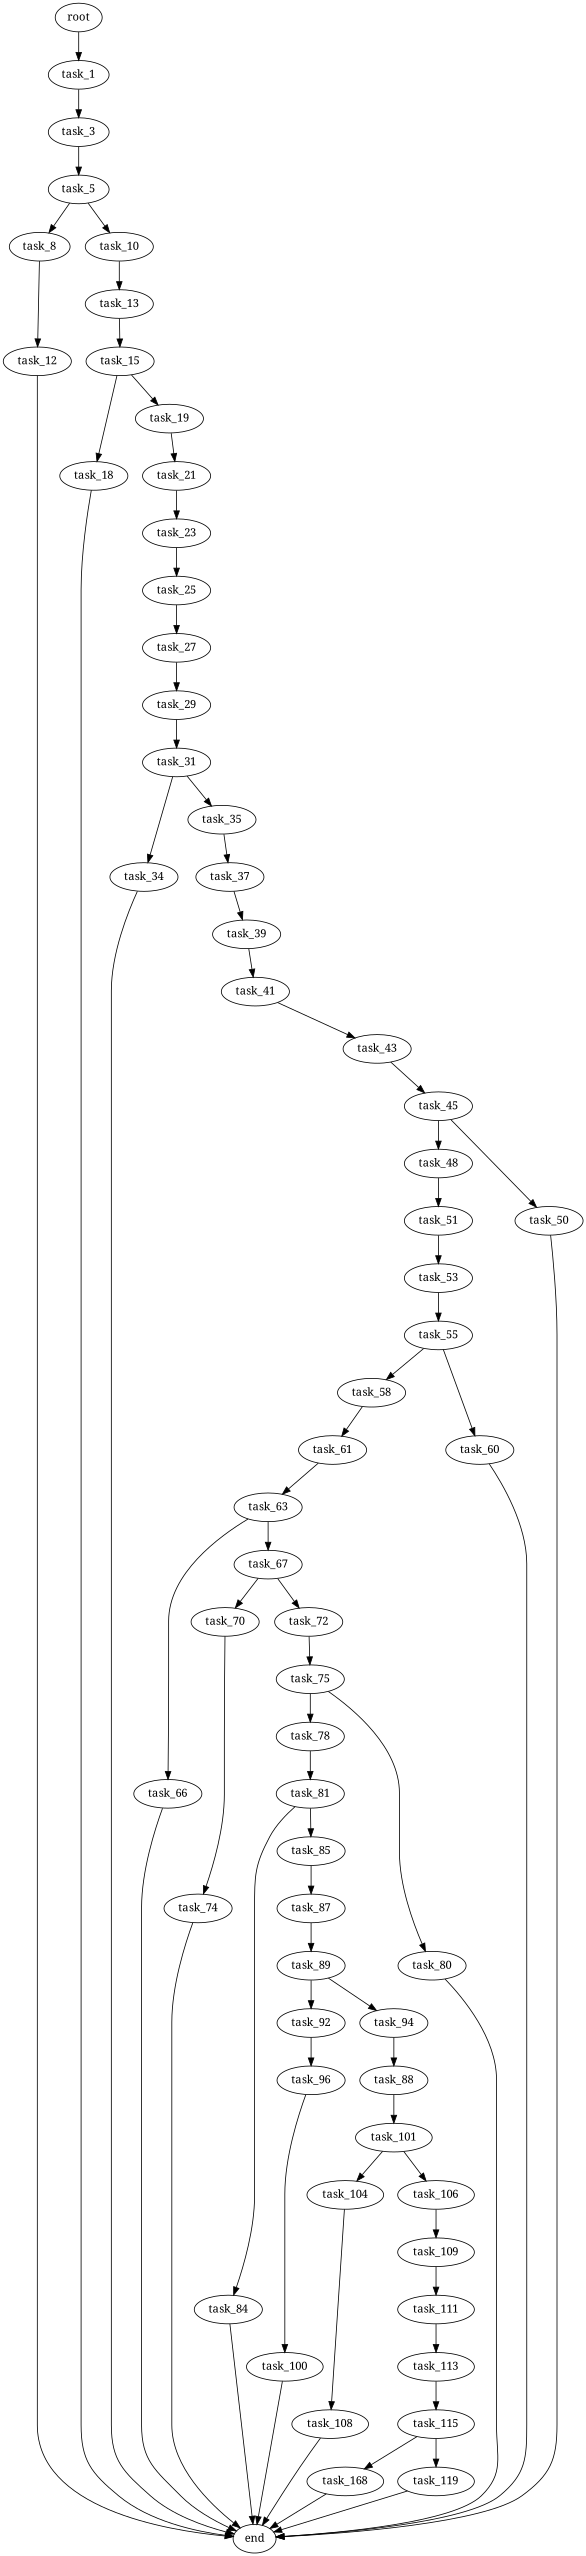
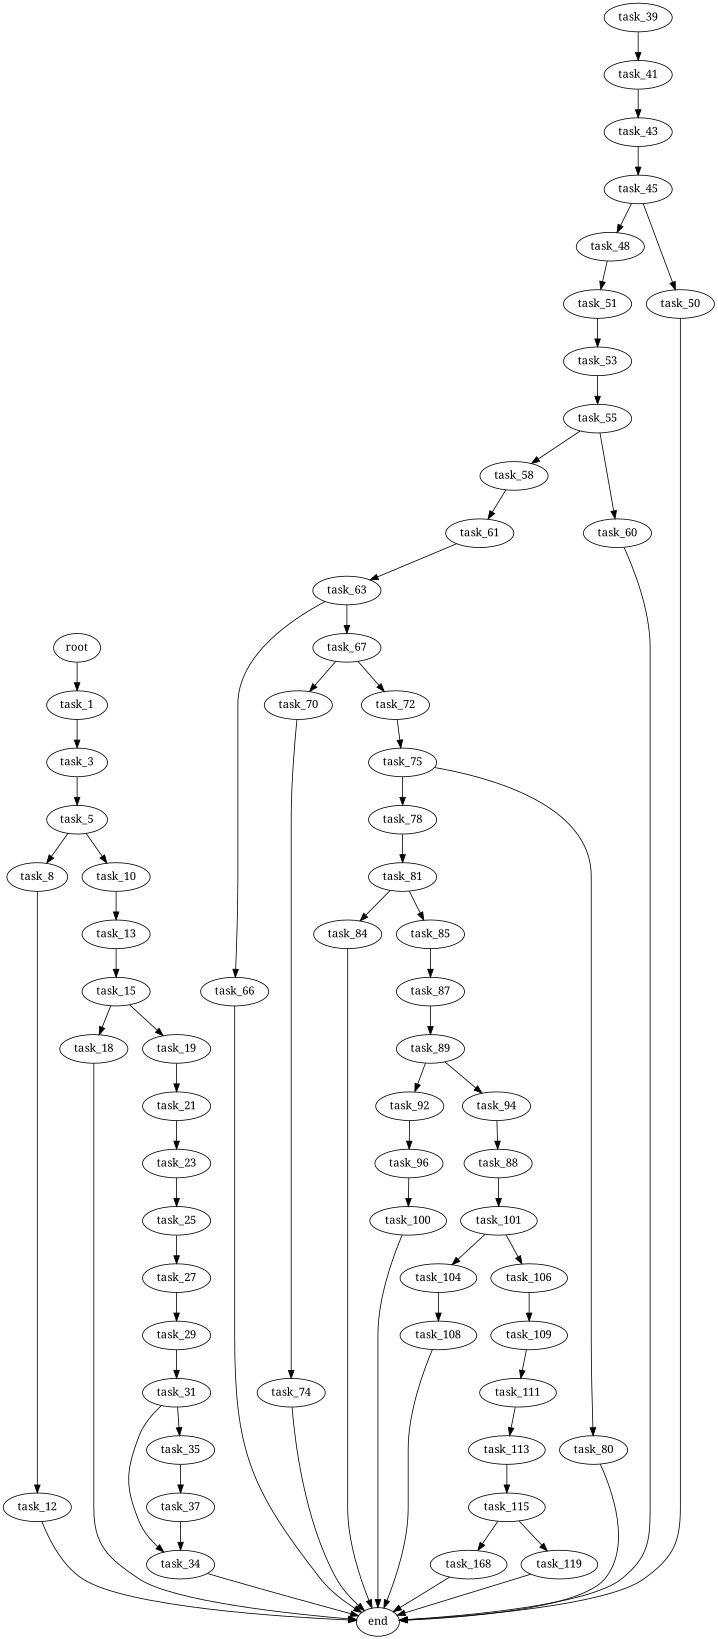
edge "task_37" -> "task_39": now "task_37" -> "task_34"
